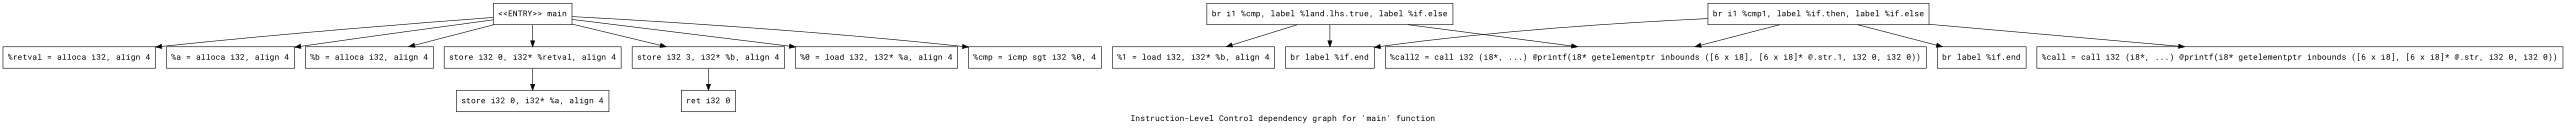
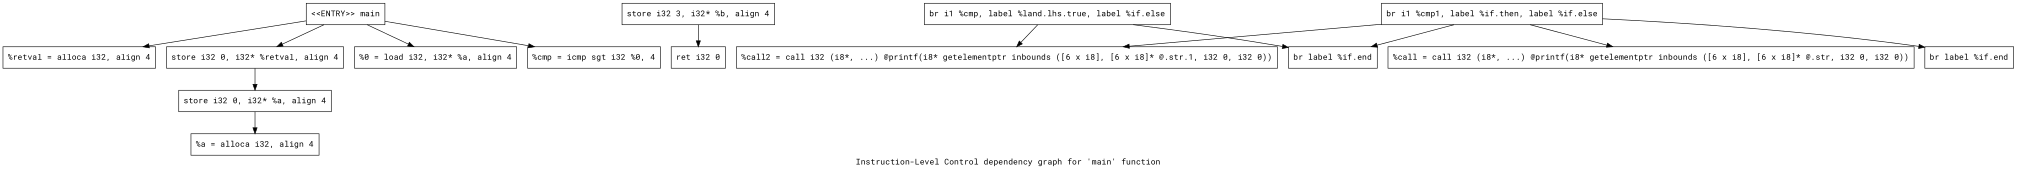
edge "<<ENTRY>> main" -> "%a = alloca i32, align 4": now "store i32 0, i32* %a, align 4" -> "%a = alloca i32, align 4"
edge "<<ENTRY>> main" -> "store i32 3, i32* %b, align 4": removed
node "%b = alloca i32, align 4": removed
node "%1 = load i32, i32* %b, align 4": removed
